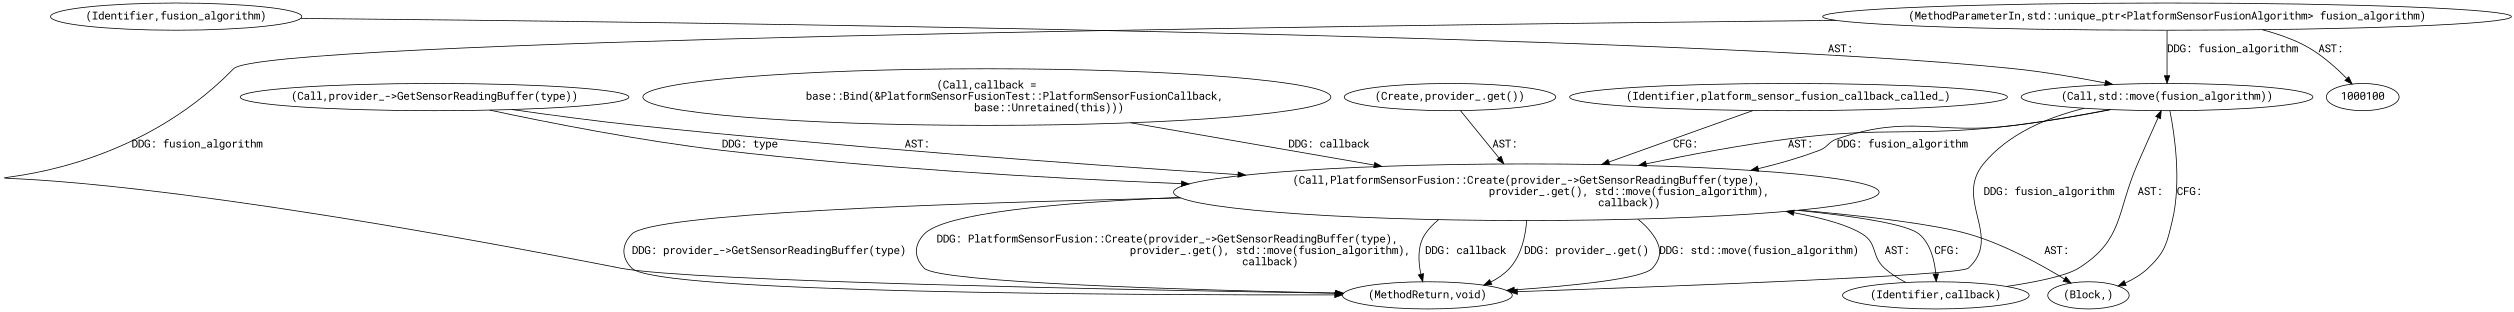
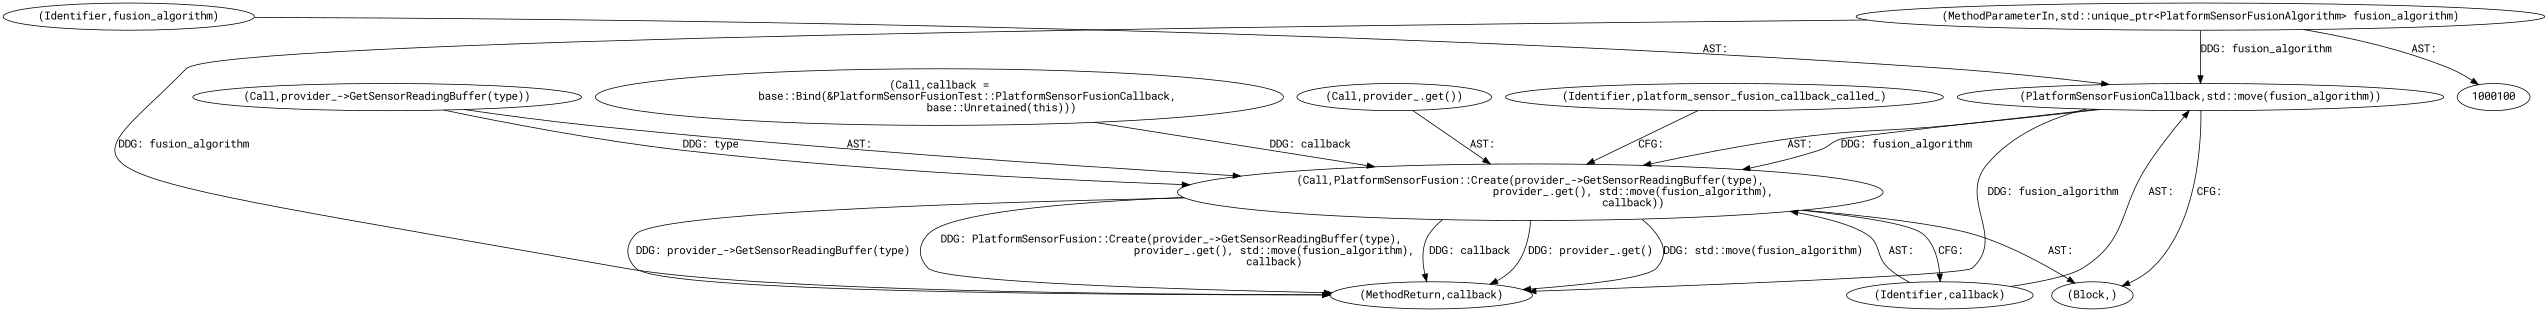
node "(Create,provider_.get())": label "(Create,provider_.get())" -> "(Call,provider_.get())"
node "(Call,std::move(fusion_algorithm))": label "(Call,std::move(fusion_algorithm))" -> "(PlatformSensorFusionCallback,std::move(fusion_algorithm))"
node "(MethodReturn,void)": label "(MethodReturn,void)" -> "(MethodReturn,callback)"
